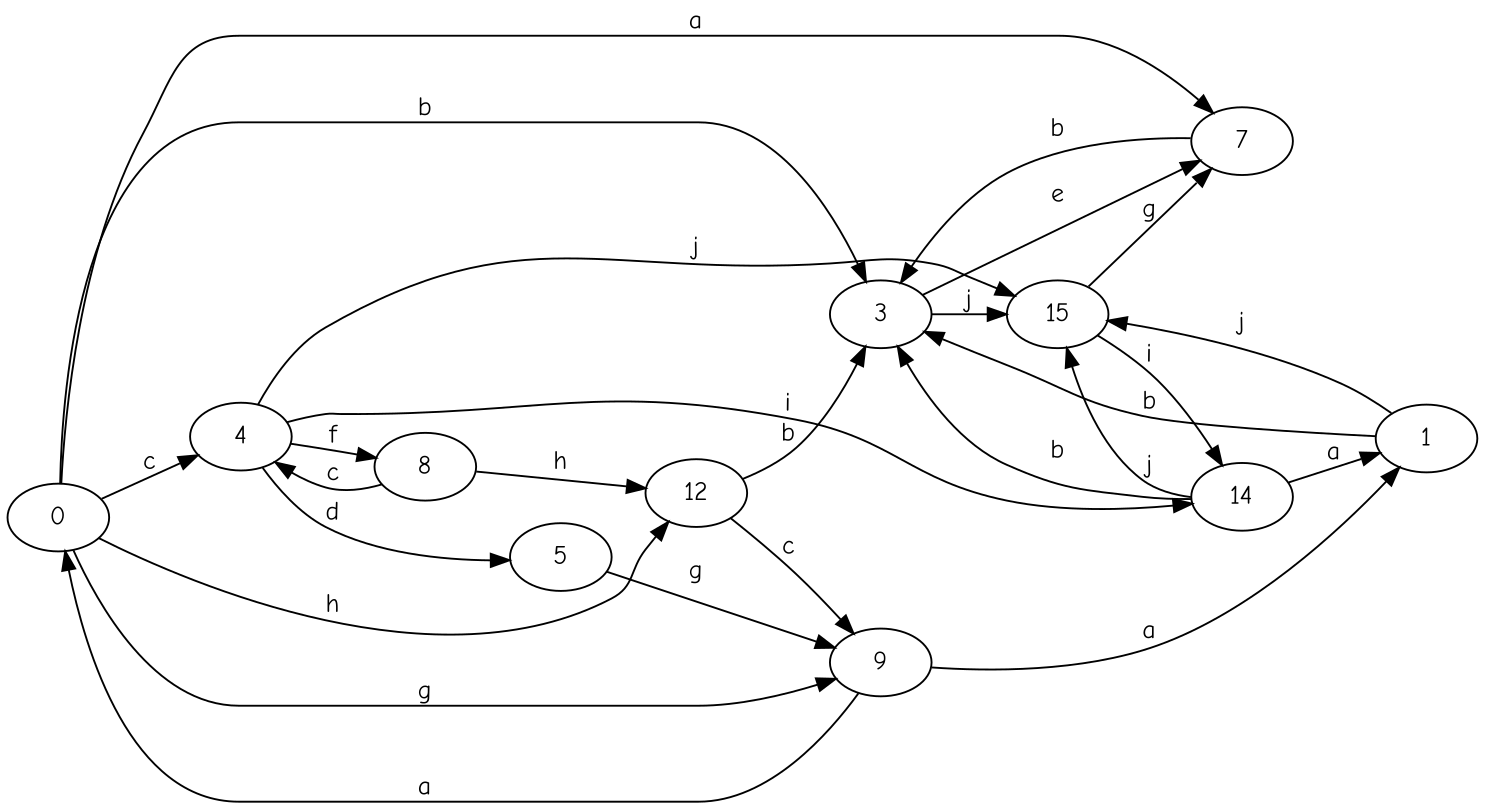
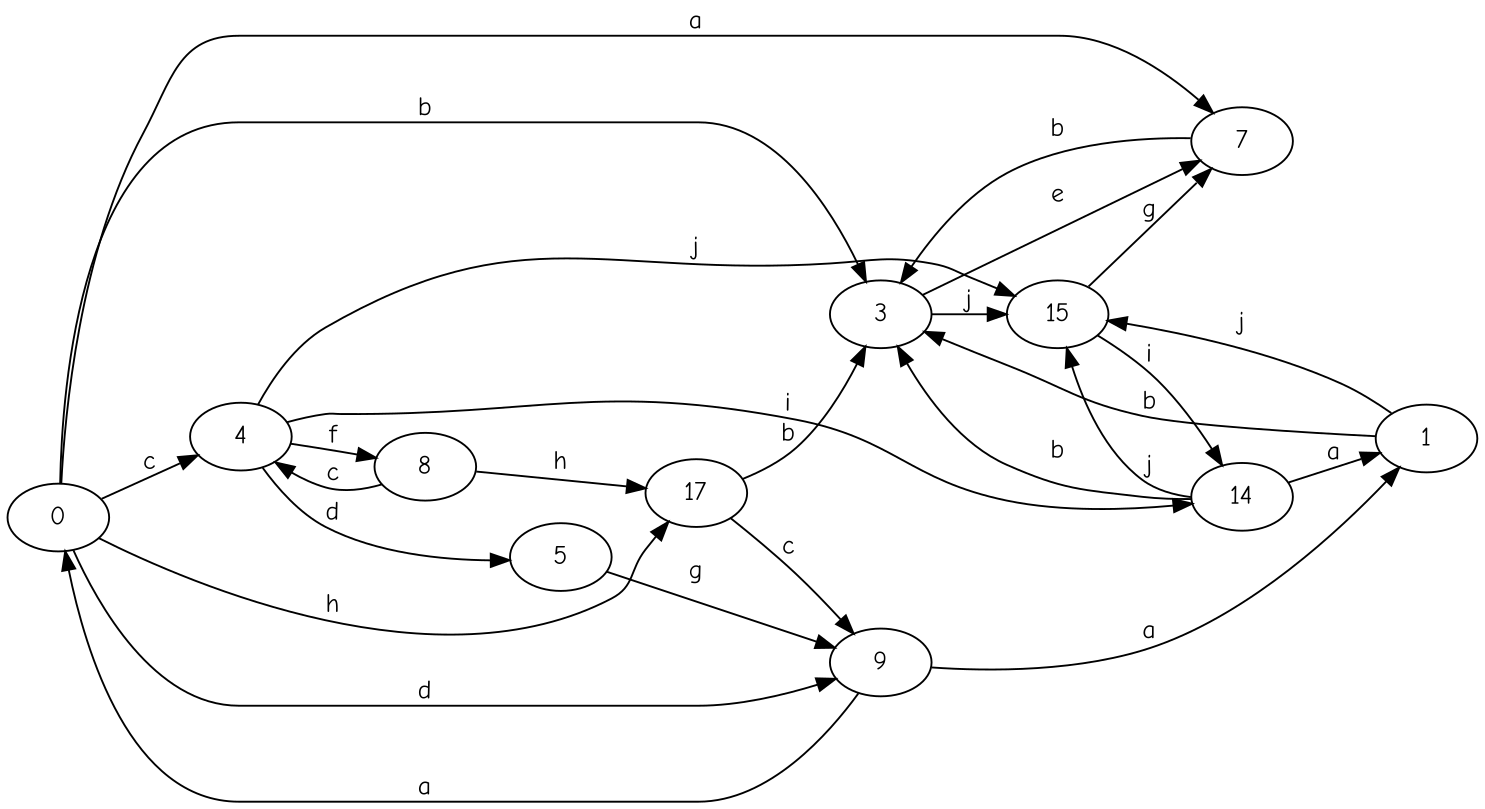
node "12": label "12" -> "17"
edge "0" -> "9": label "g" -> "d"
